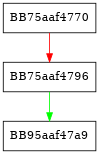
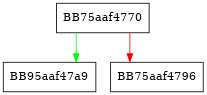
edge "BB75aaf4796" -> "BB95aaf47a9": now "BB75aaf4770" -> "BB95aaf47a9"
